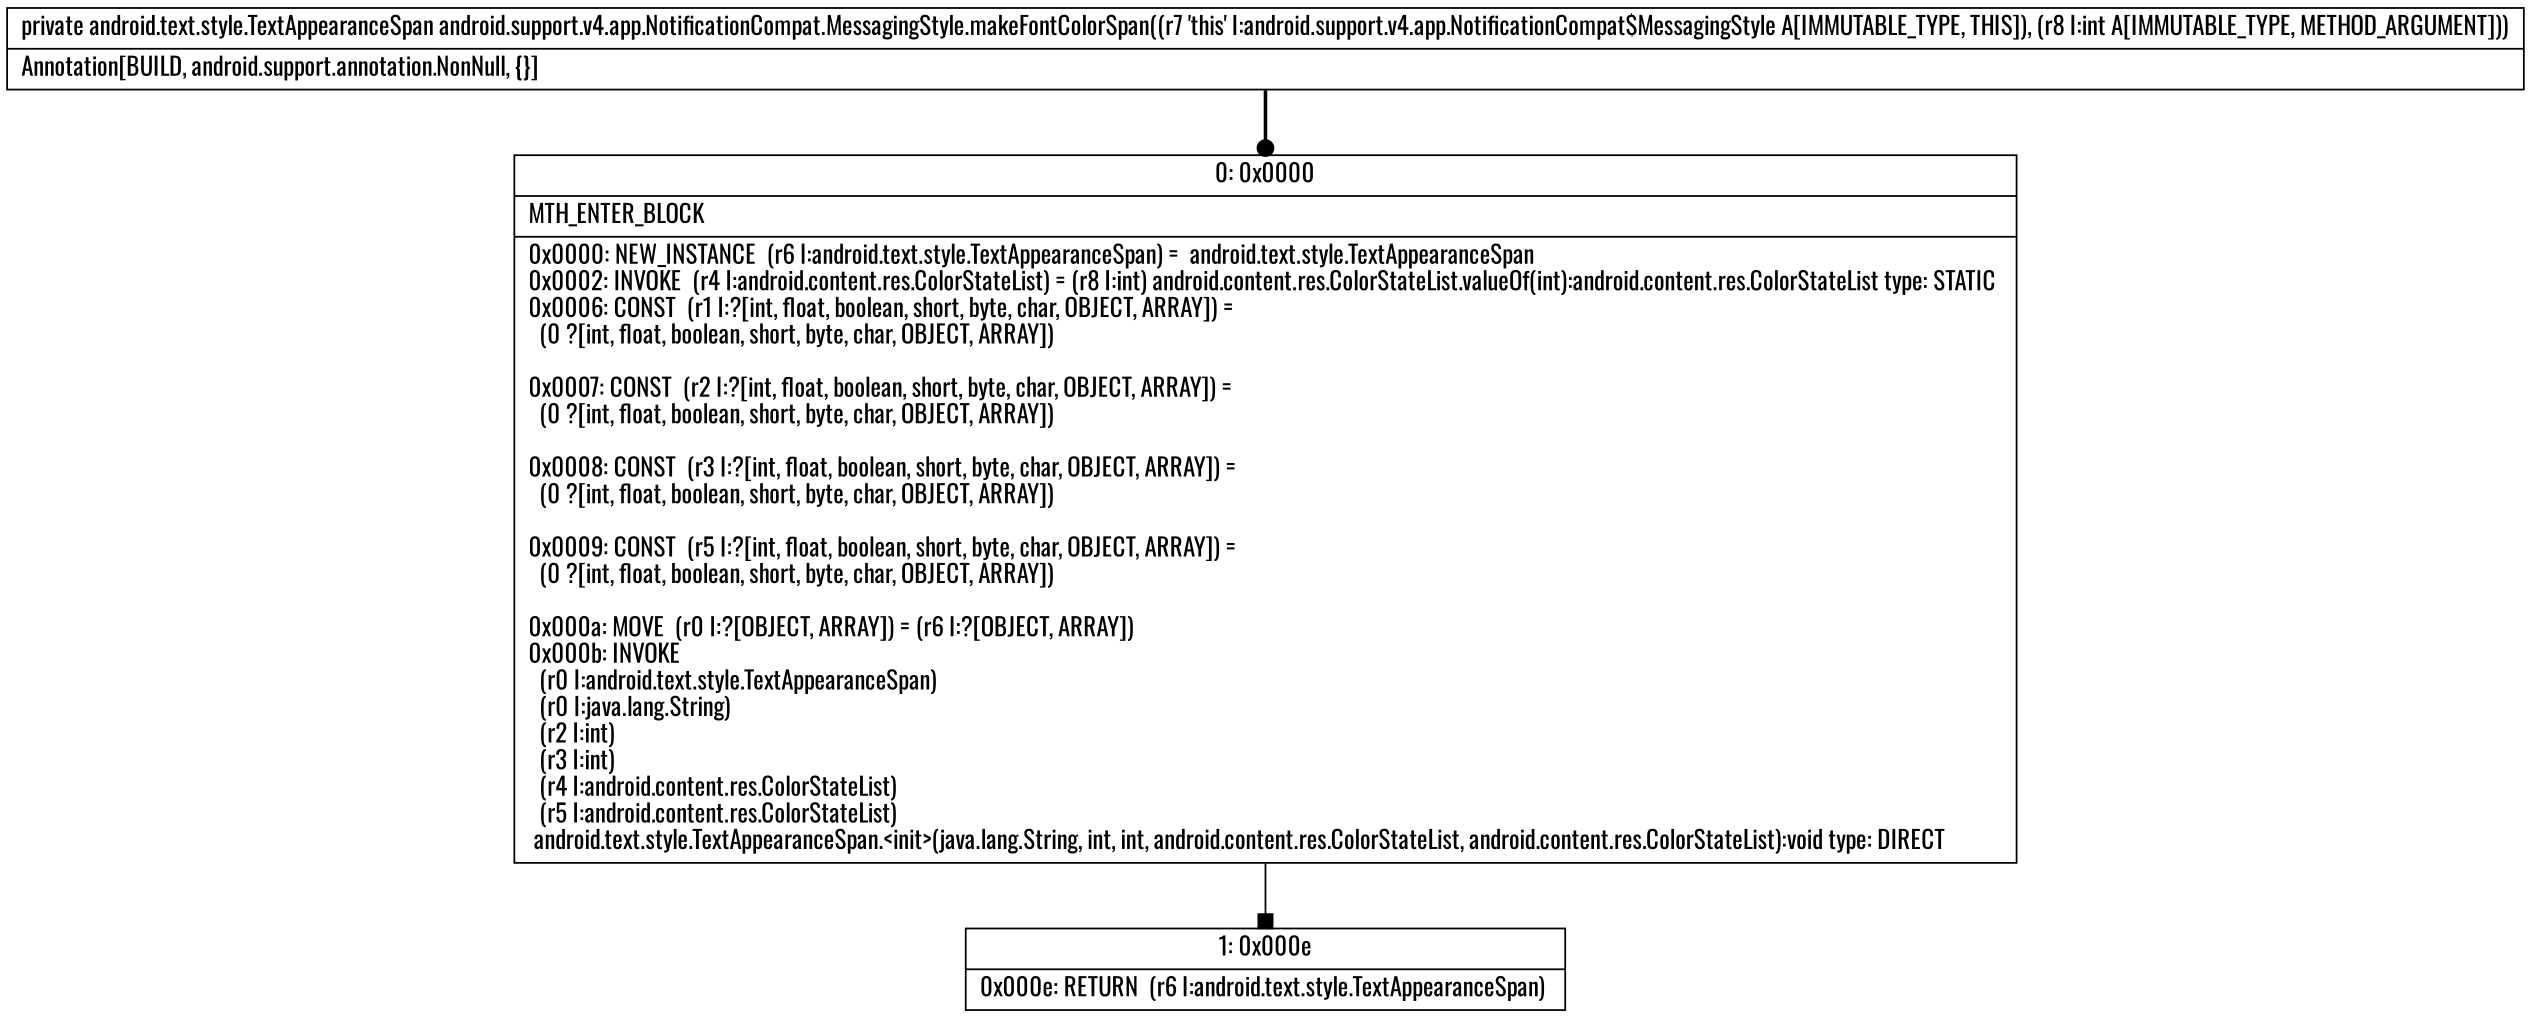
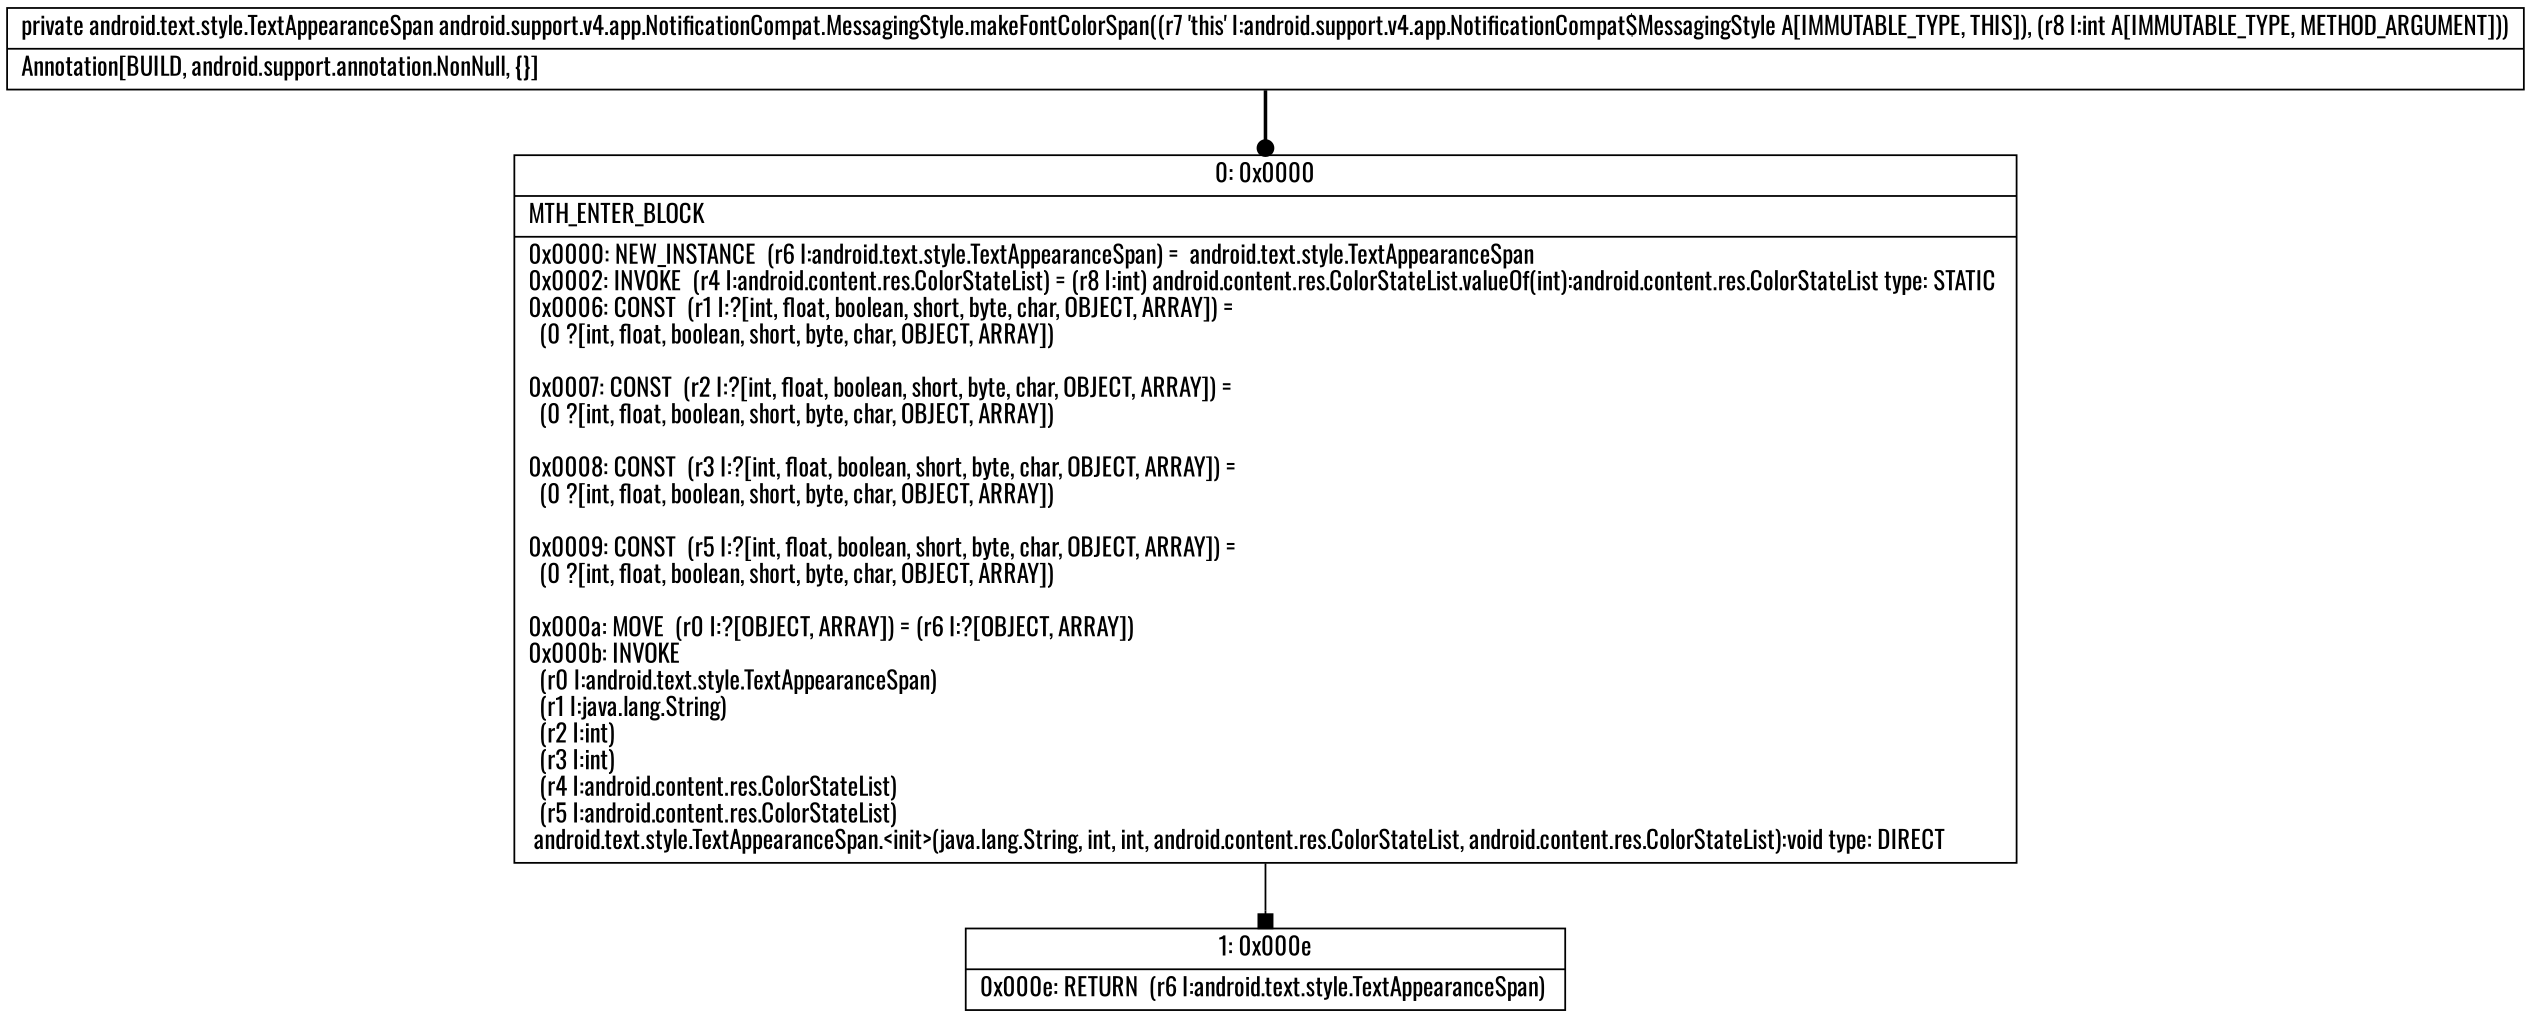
node "0: 0x0000": text "(r0 I:java.lang.String)" -> "(r1 I:java.lang.String)"
